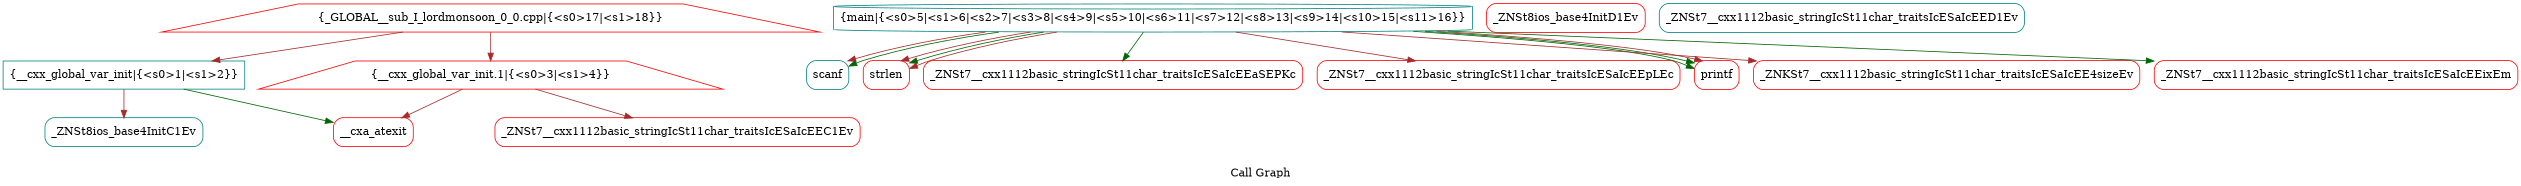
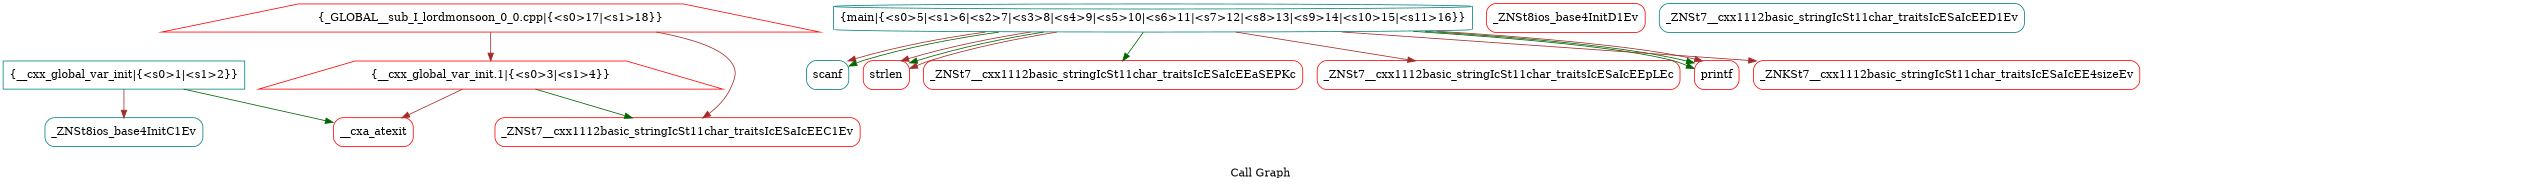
edge "{_GLOBAL__sub_I_lordmonsoon_0_0.cpp|{<s0>17|<s1>18}}" -> "{__cxx_global_var_init|{<s0>1|<s1>2}}": now "{_GLOBAL__sub_I_lordmonsoon_0_0.cpp|{<s0>17|<s1>18}}" -> "_ZNSt7__cxx1112basic_stringIcSt11char_traitsIcESaIcEEC1Ev"
node "_ZNSt7__cxx1112basic_stringIcSt11char_traitsIcESaIcEEixEm": removed
edge "{__cxx_global_var_init.1|{<s0>3|<s1>4}}" -> "_ZNSt7__cxx1112basic_stringIcSt11char_traitsIcESaIcEEC1Ev": color brown -> darkgreen
